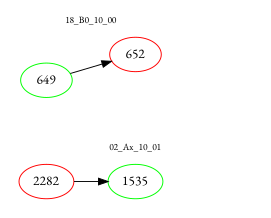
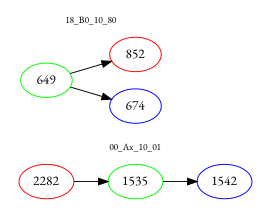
cluster "18_B0_10_00": label "18_B0_10_00" -> "18_B0_10_80"
node "652": label "652" -> "852"
node "674": added
cluster "02_Ax_10_01": label "02_Ax_10_01" -> "00_Ax_10_01"
node "1542": added
